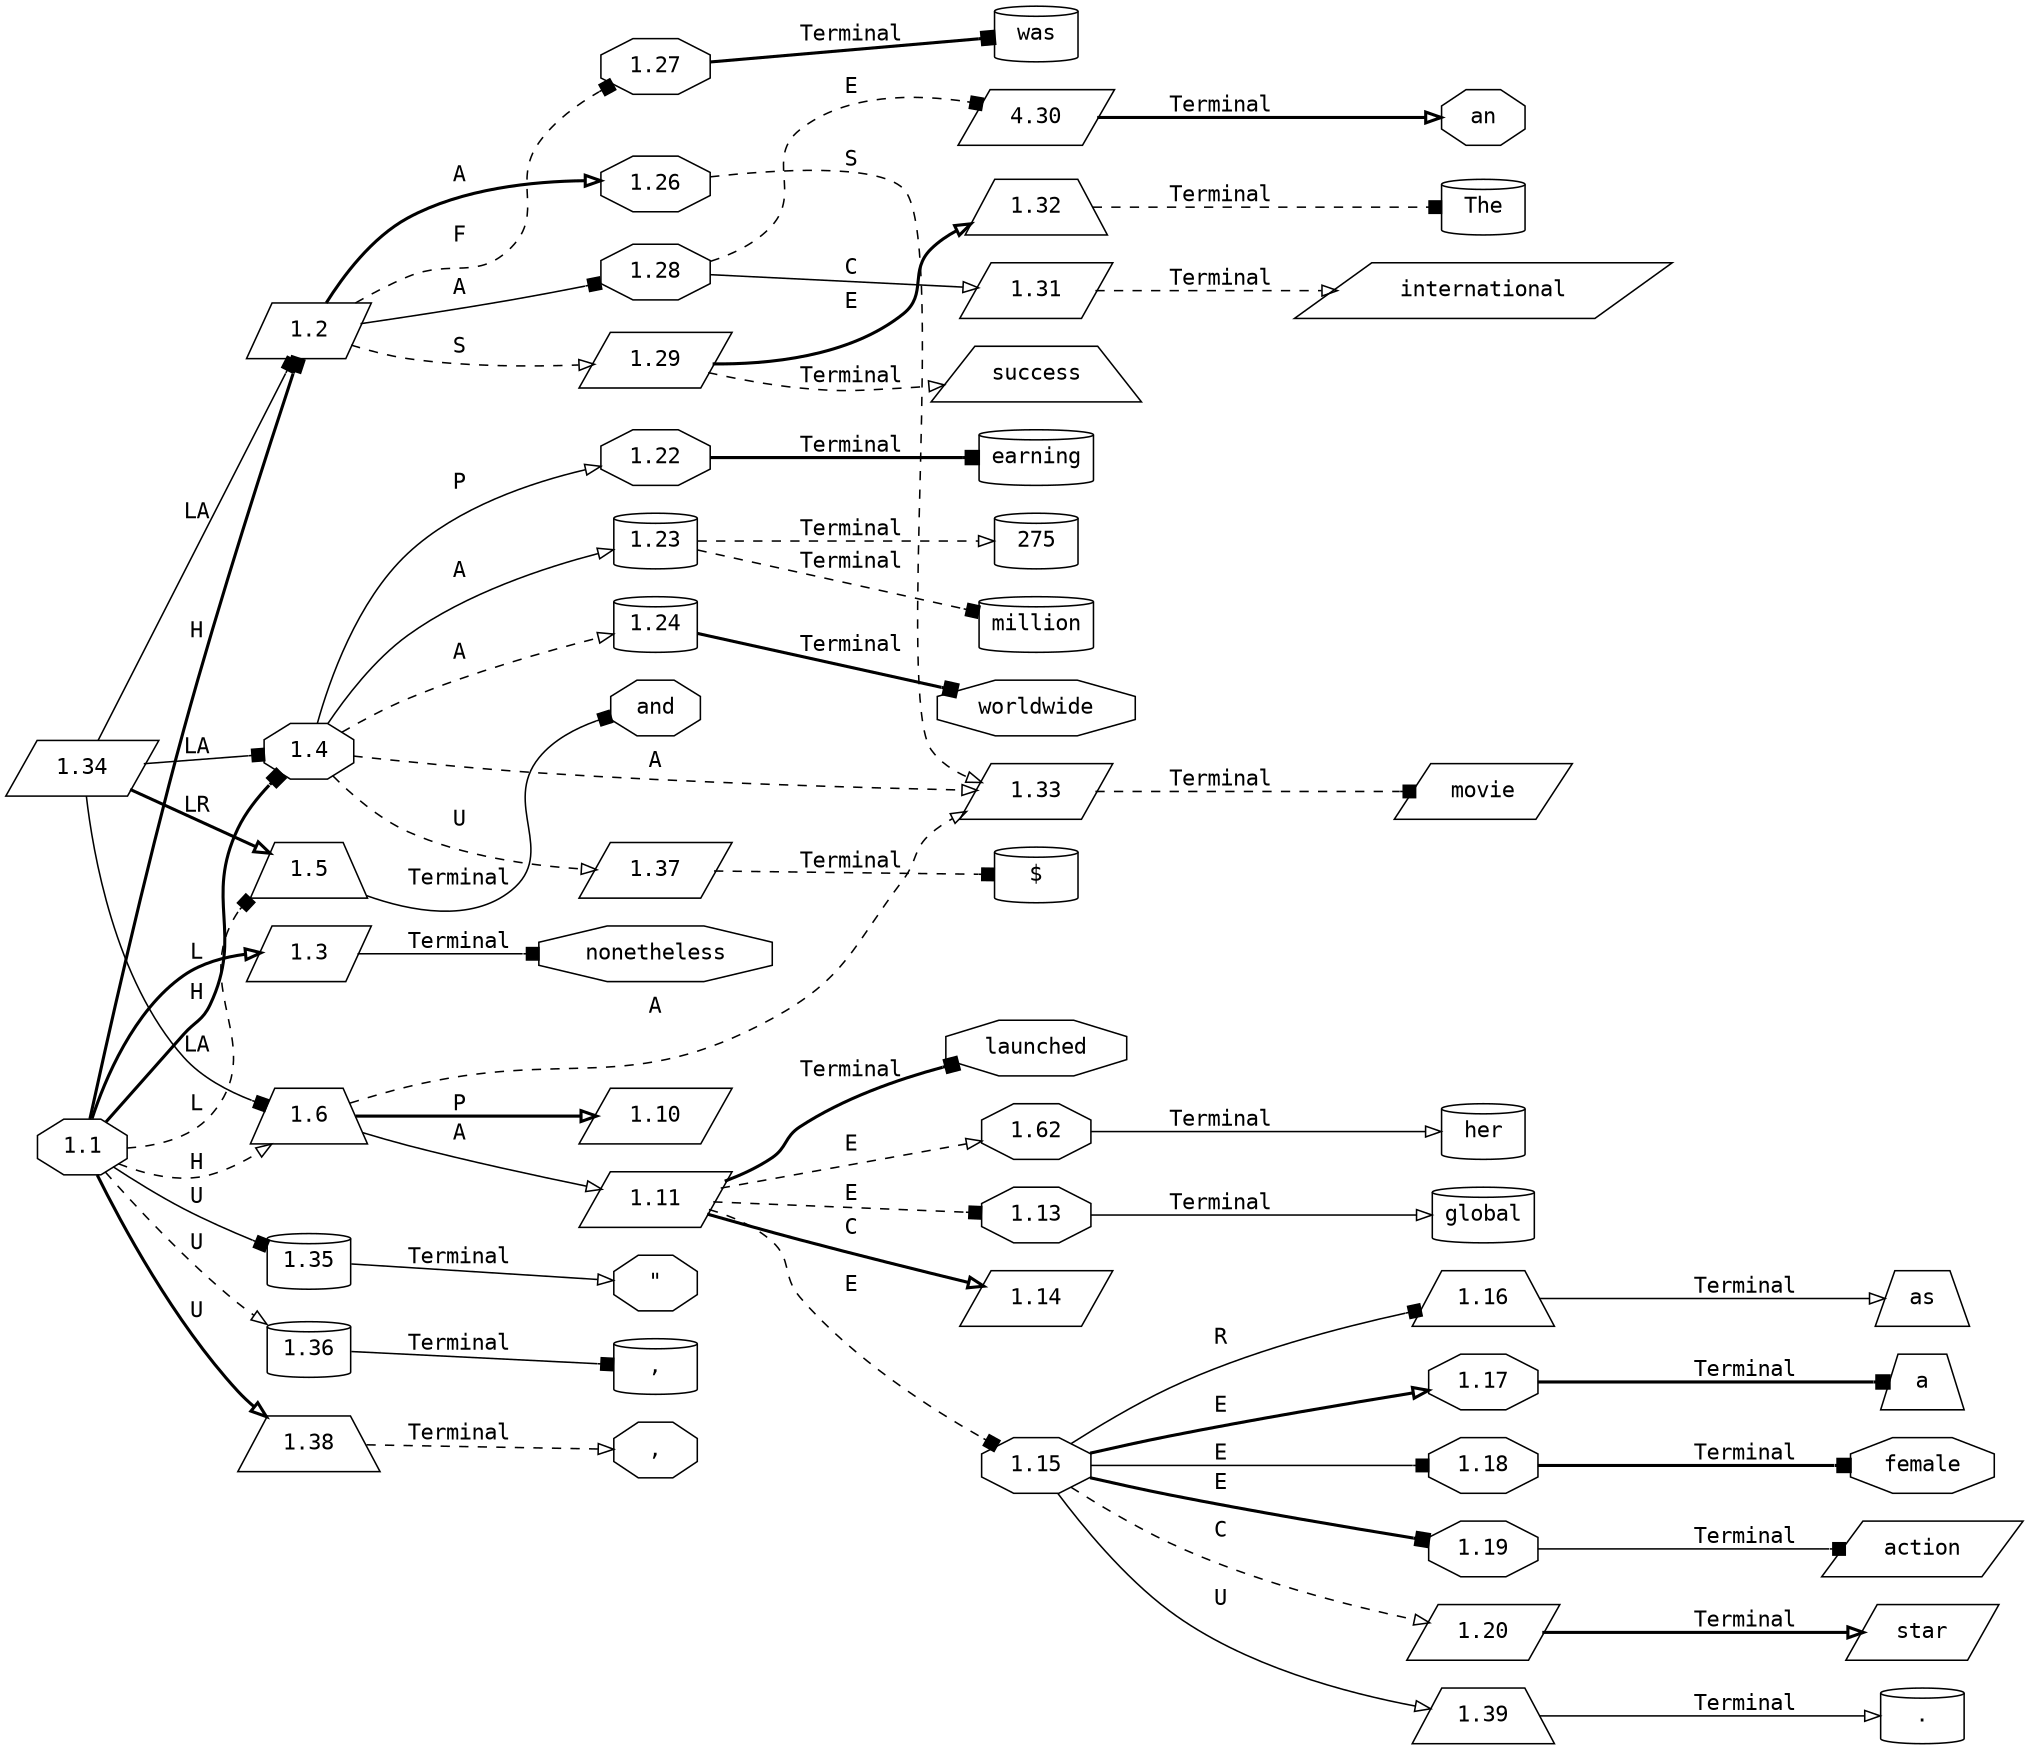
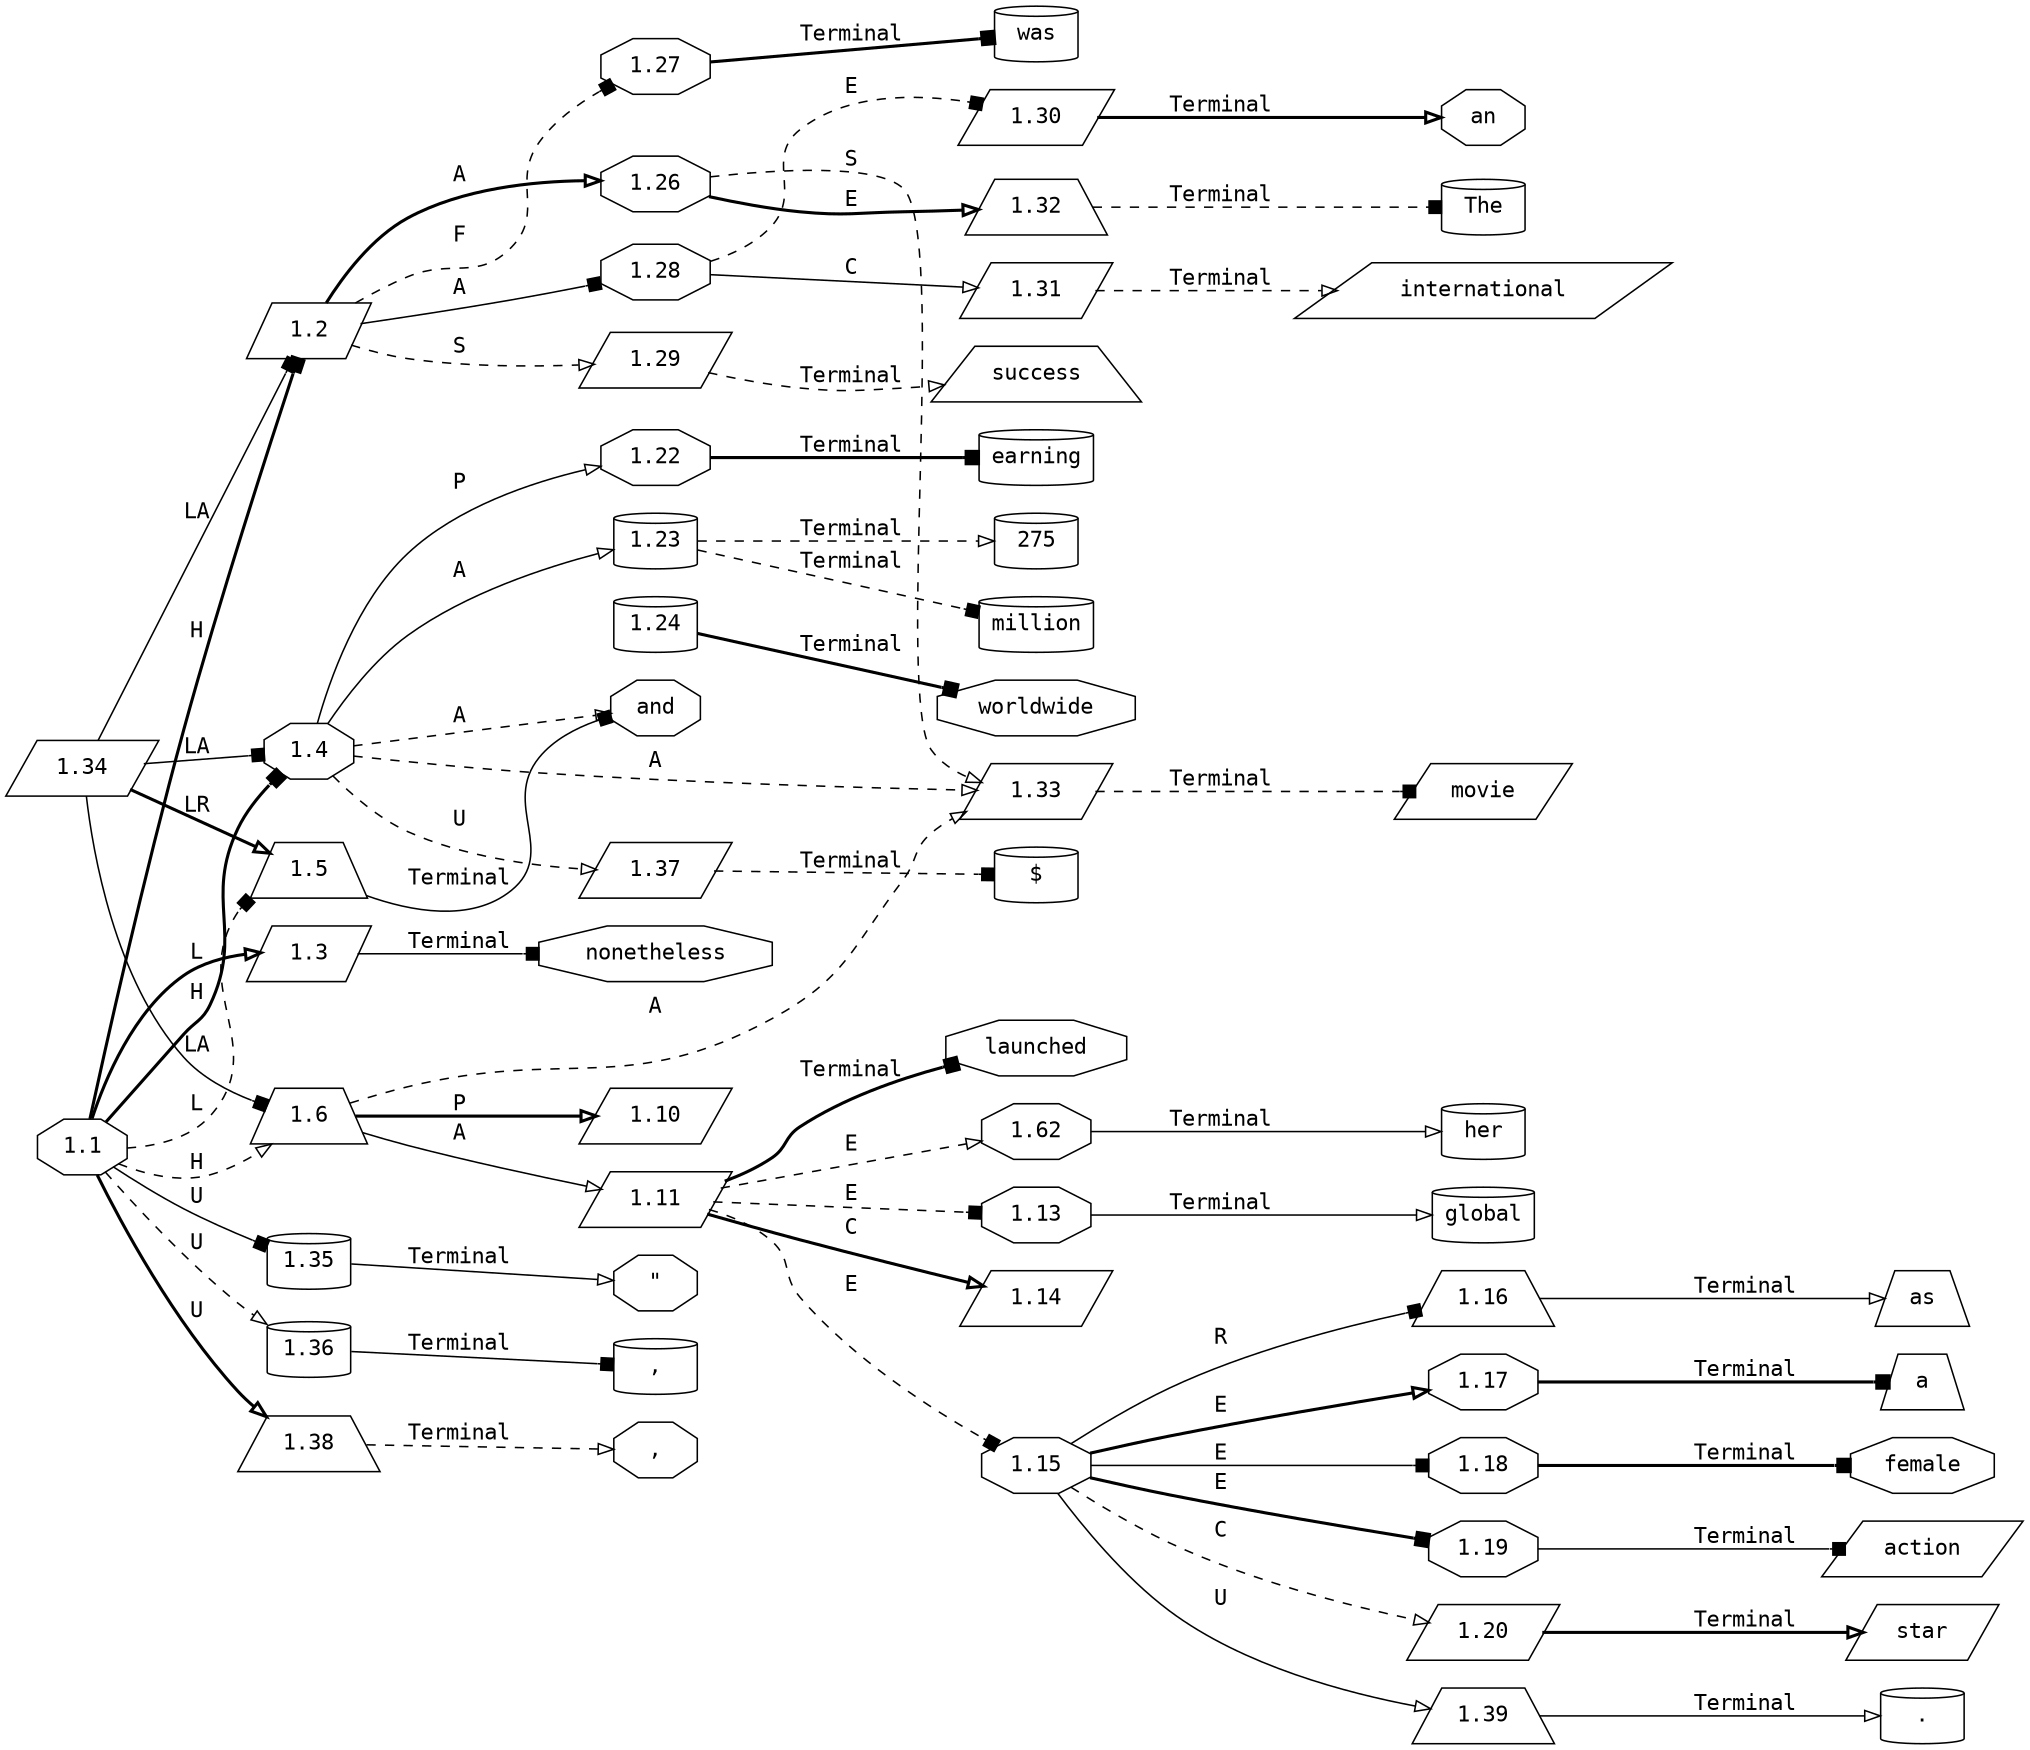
node "4.30": label "4.30" -> "1.30"
edge "1.29" -> "1.32": now "1.26" -> "1.32"
edge "1.4" -> "1.24": now "1.4" -> "and"
